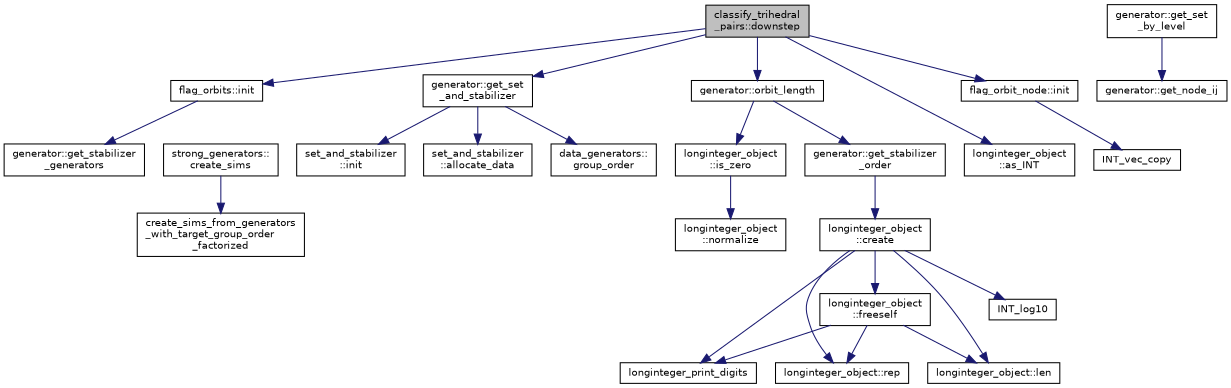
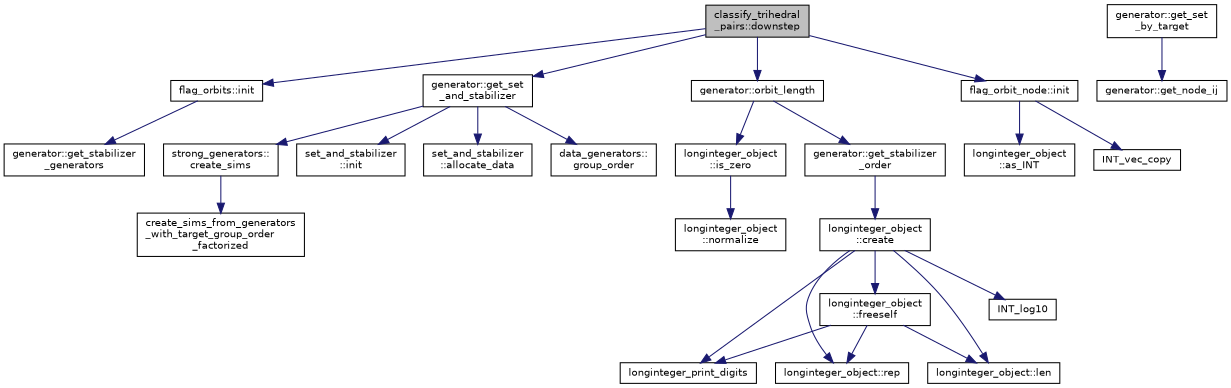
node "generator::get_set _by_level": label "generator::get_set _by_level" -> "generator::get_set _by_target"
edge "classify_trihedral _pairs::downstep" -> "longinteger_object ::as_INT": now "flag_orbit_node::init" -> "longinteger_object ::as_INT"
edge "generator::get_set _and_stabilizer" -> "strong_generators:: create_sims": added
